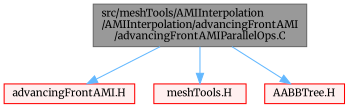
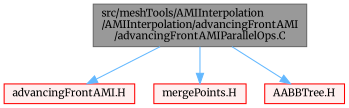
node "meshTools.H": label "meshTools.H" -> "mergePoints.H"
